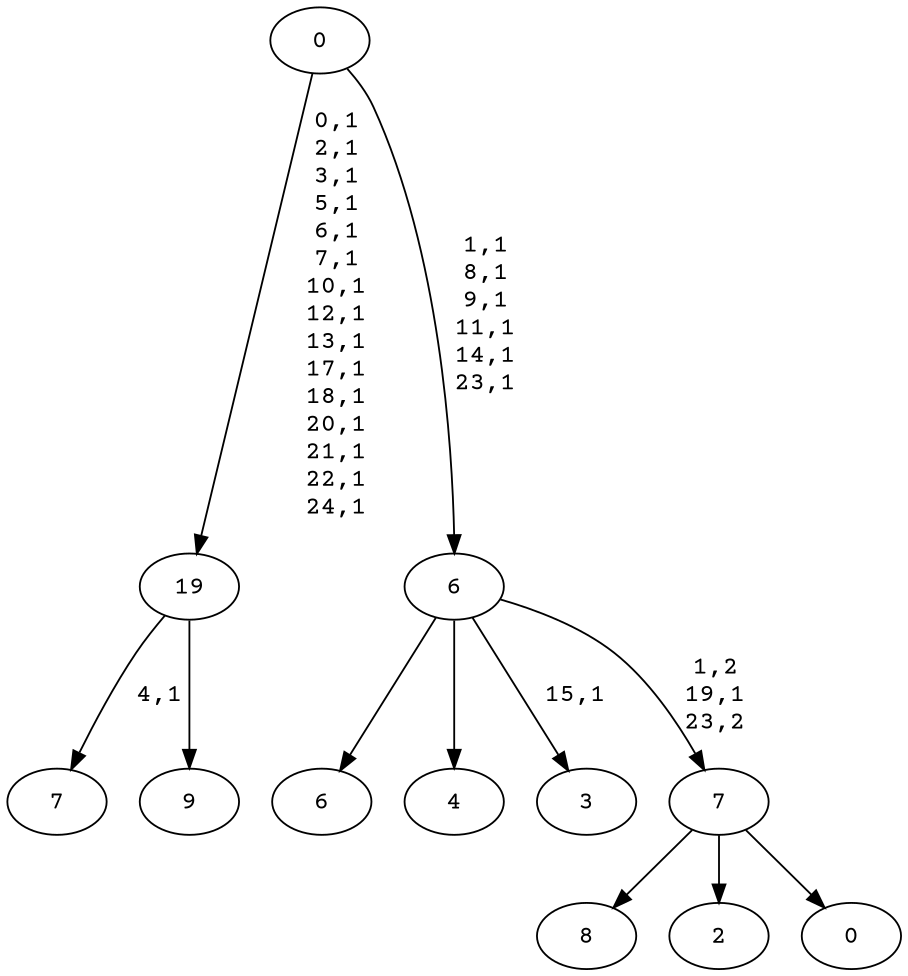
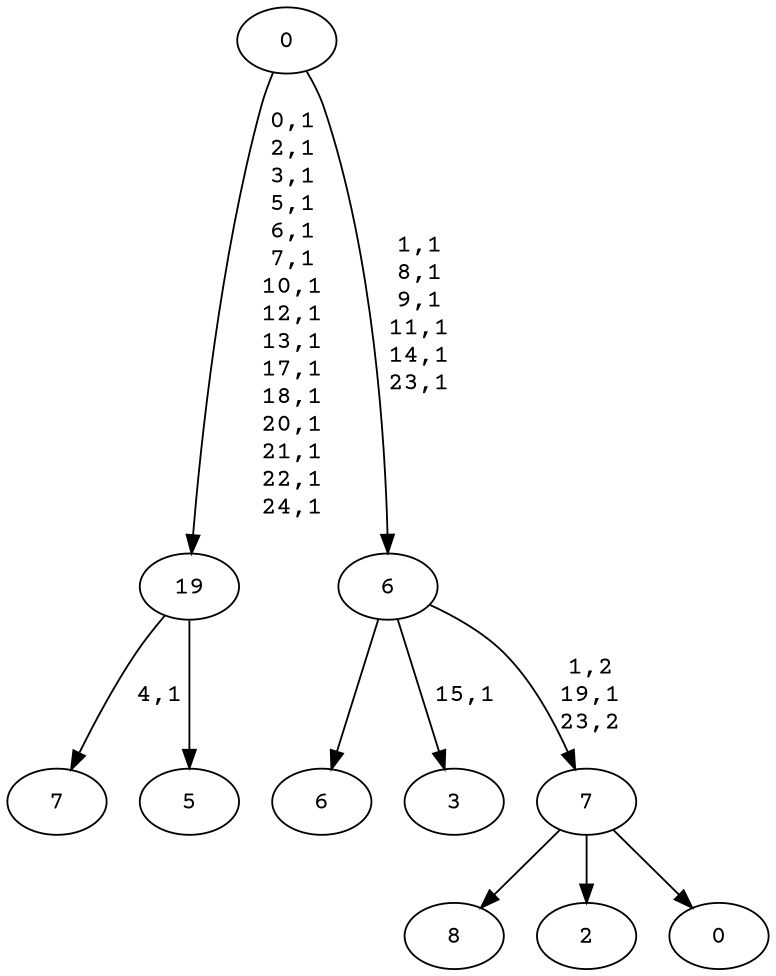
node "9": label "9" -> "5"
node "4": removed
